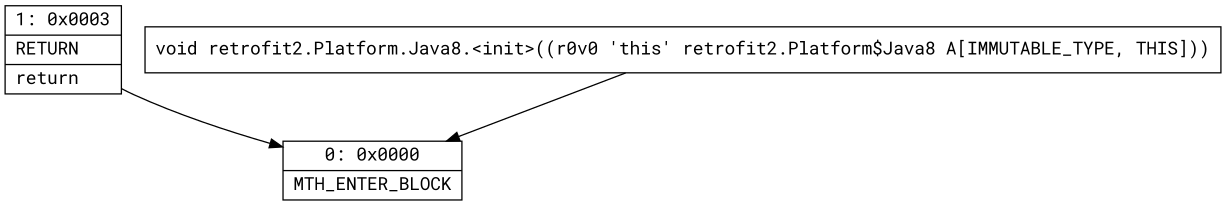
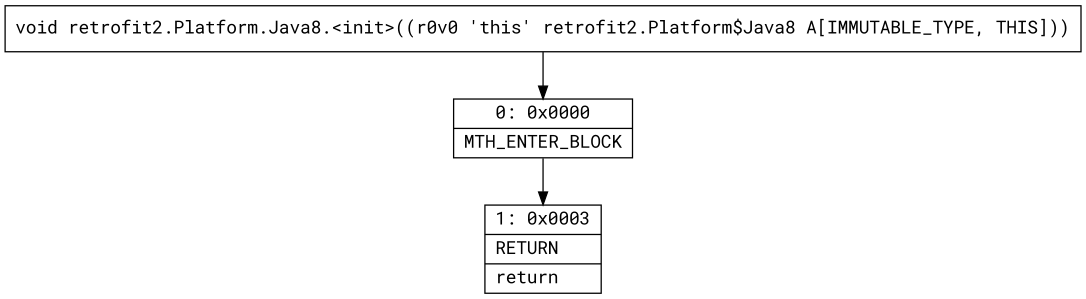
edge "1: 0x0003" -> "0: 0x0000": reversed
